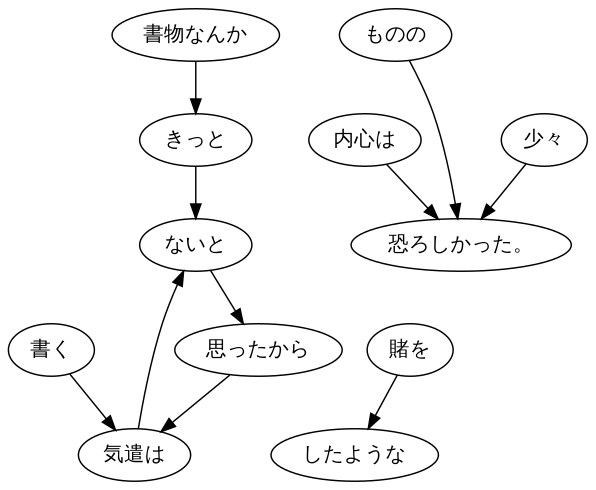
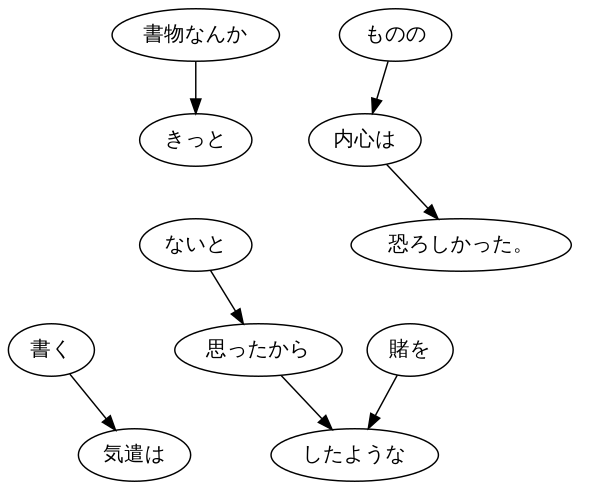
edge "ものの" -> "恐ろしかった。": now "ものの" -> "内心は"
node "少々": removed
edge "きっと" -> "ないと": removed
edge "気遣は" -> "ないと": removed
edge "思ったから" -> "気遣は": now "思ったから" -> "したような"
